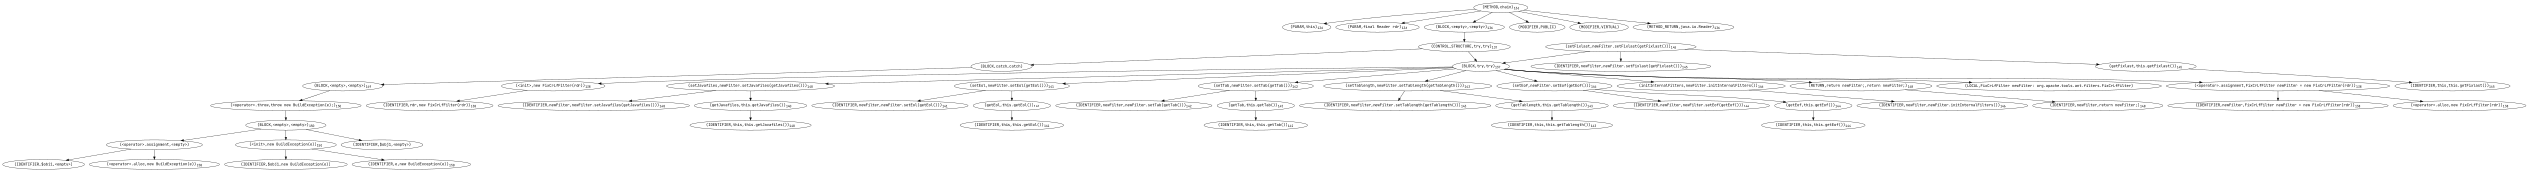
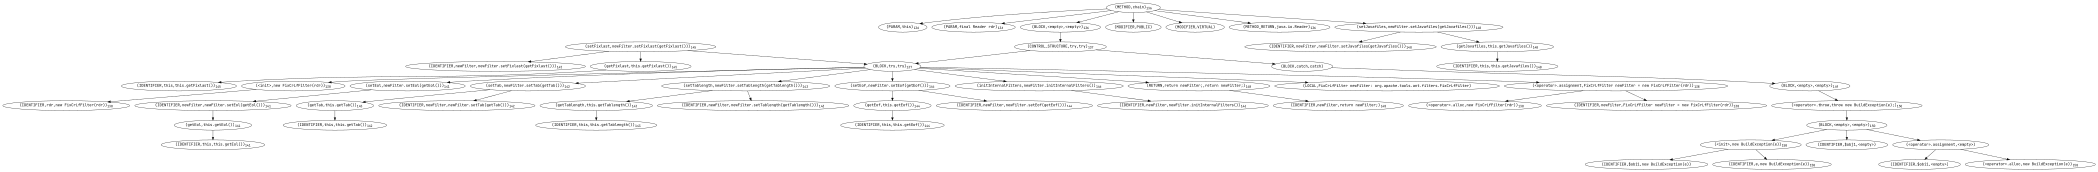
edge "(BLOCK,try,try)" -> "(setJavafiles,newFilter.setJavafiles(getJavafiles()))": now "(METHOD,chain)" -> "(setJavafiles,newFilter.setJavafiles(getJavafiles()))"
edge "(setEol,newFilter.setEol(getEol()))" -> "(getEol,this.getEol())": now "(IDENTIFIER,newFilter,newFilter.setEol(getEol()))" -> "(getEol,this.getEol())"
